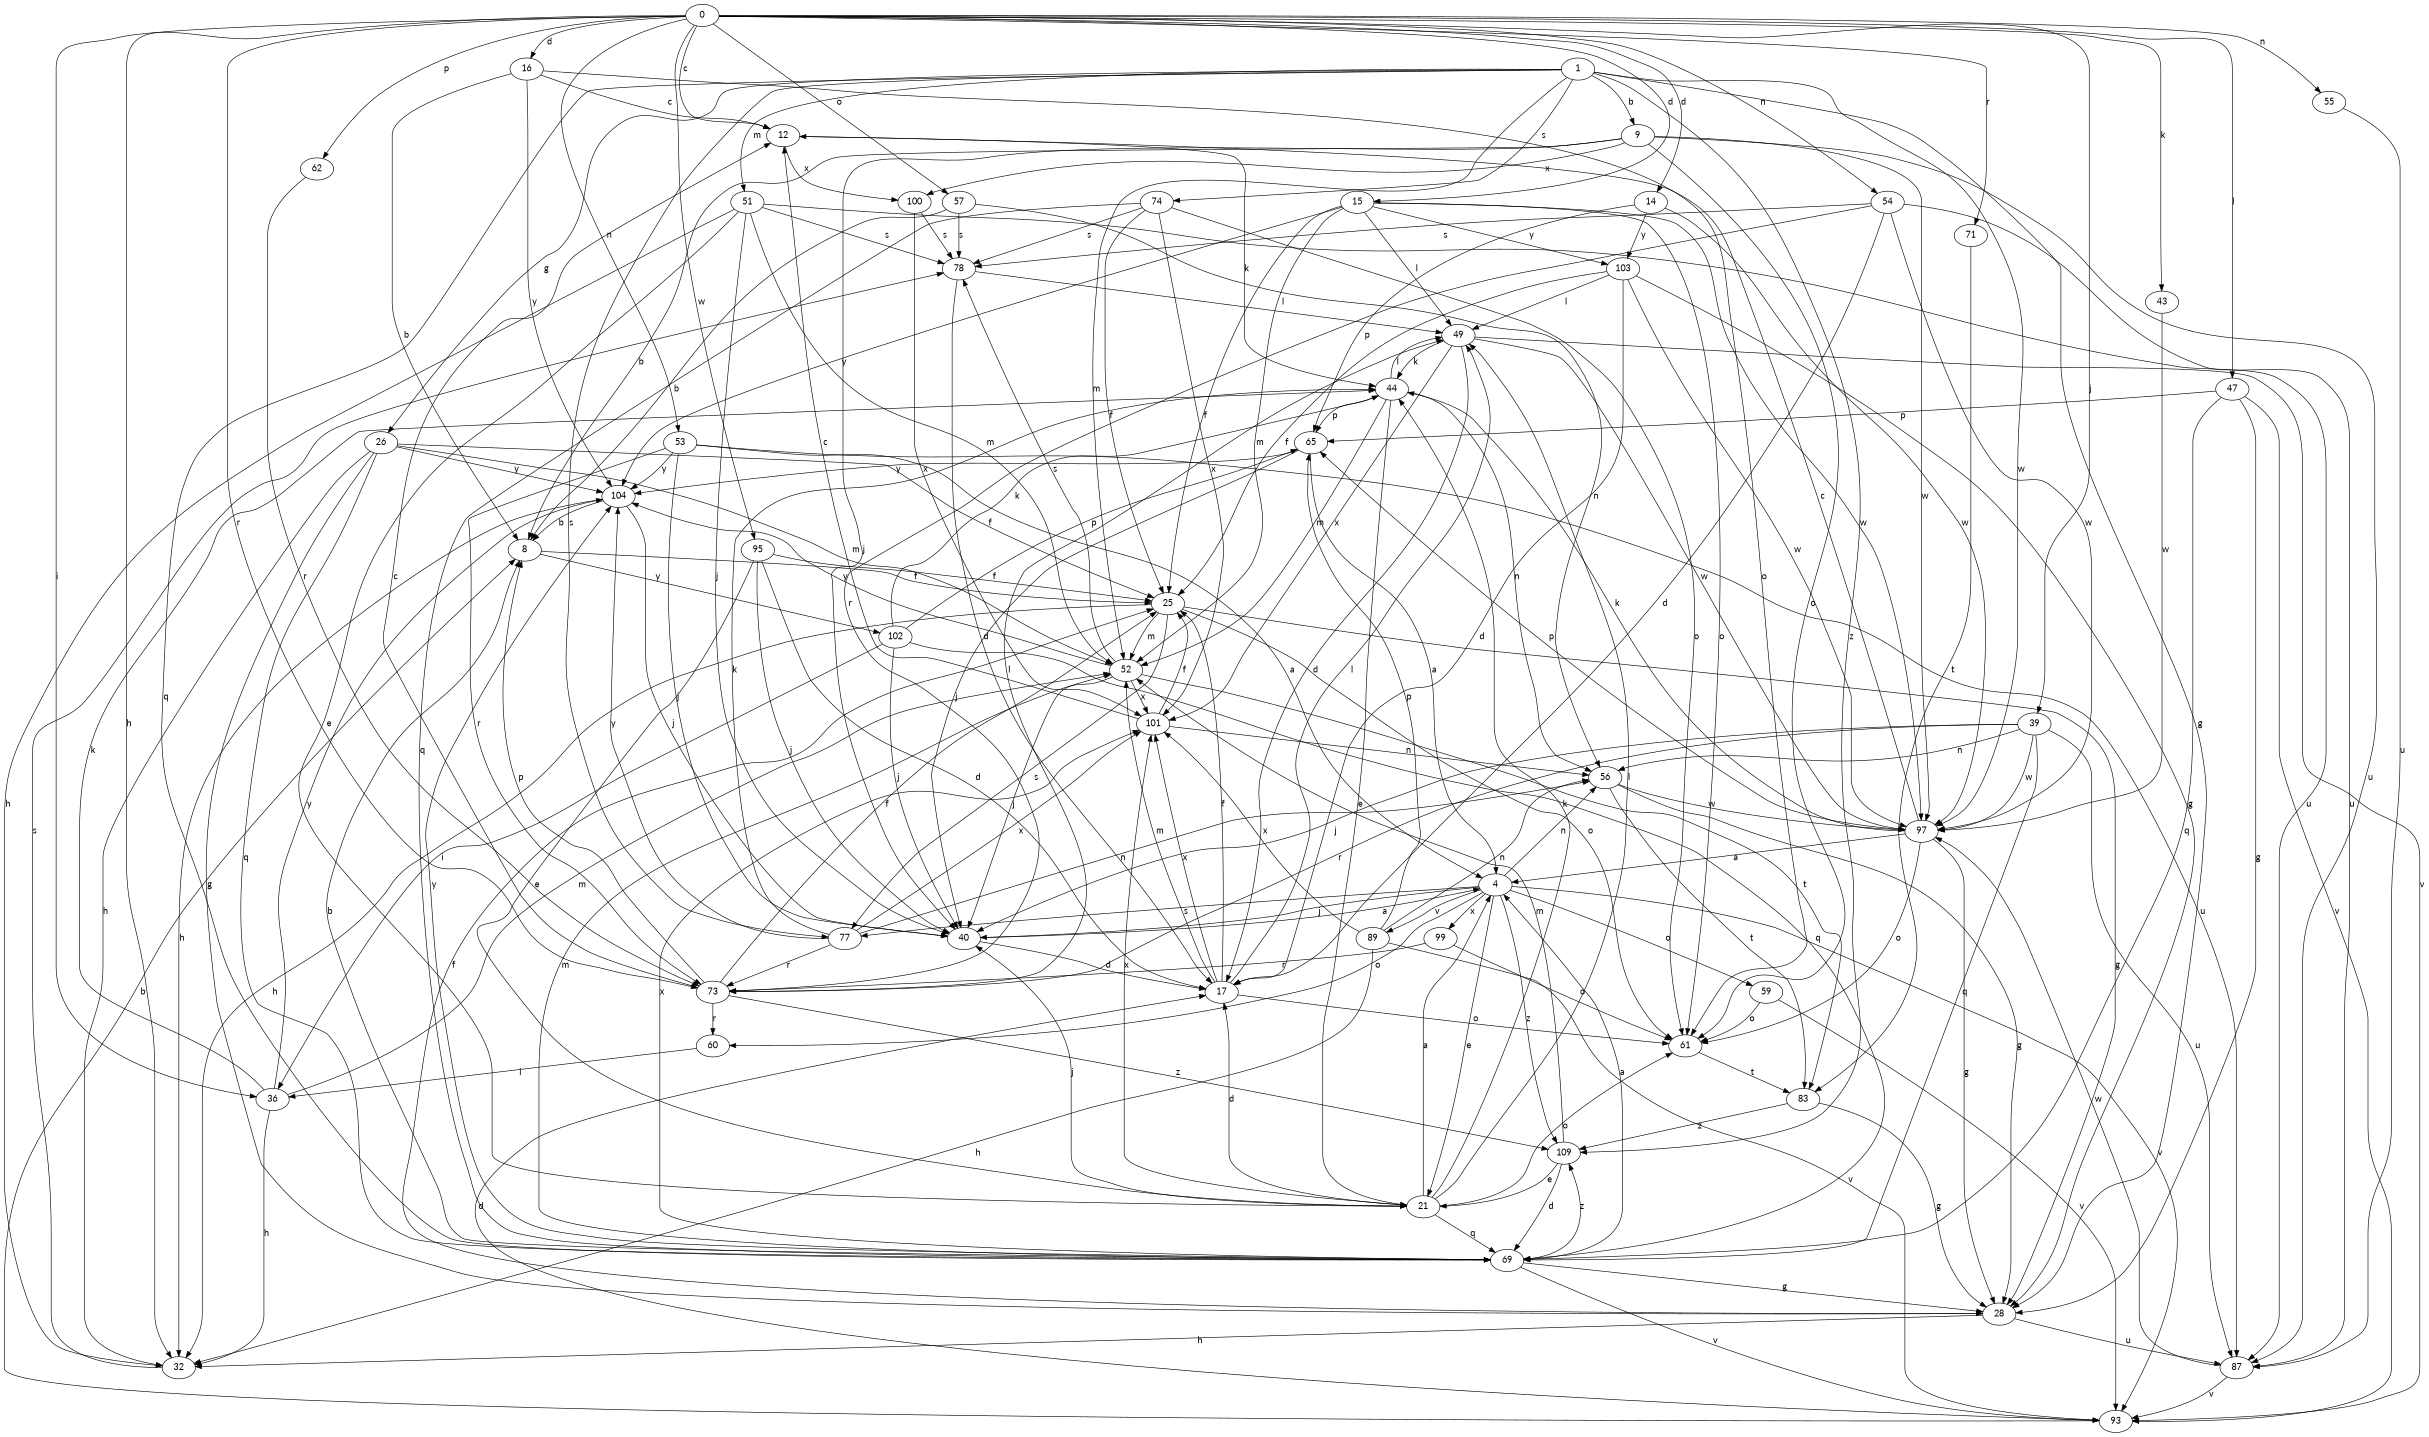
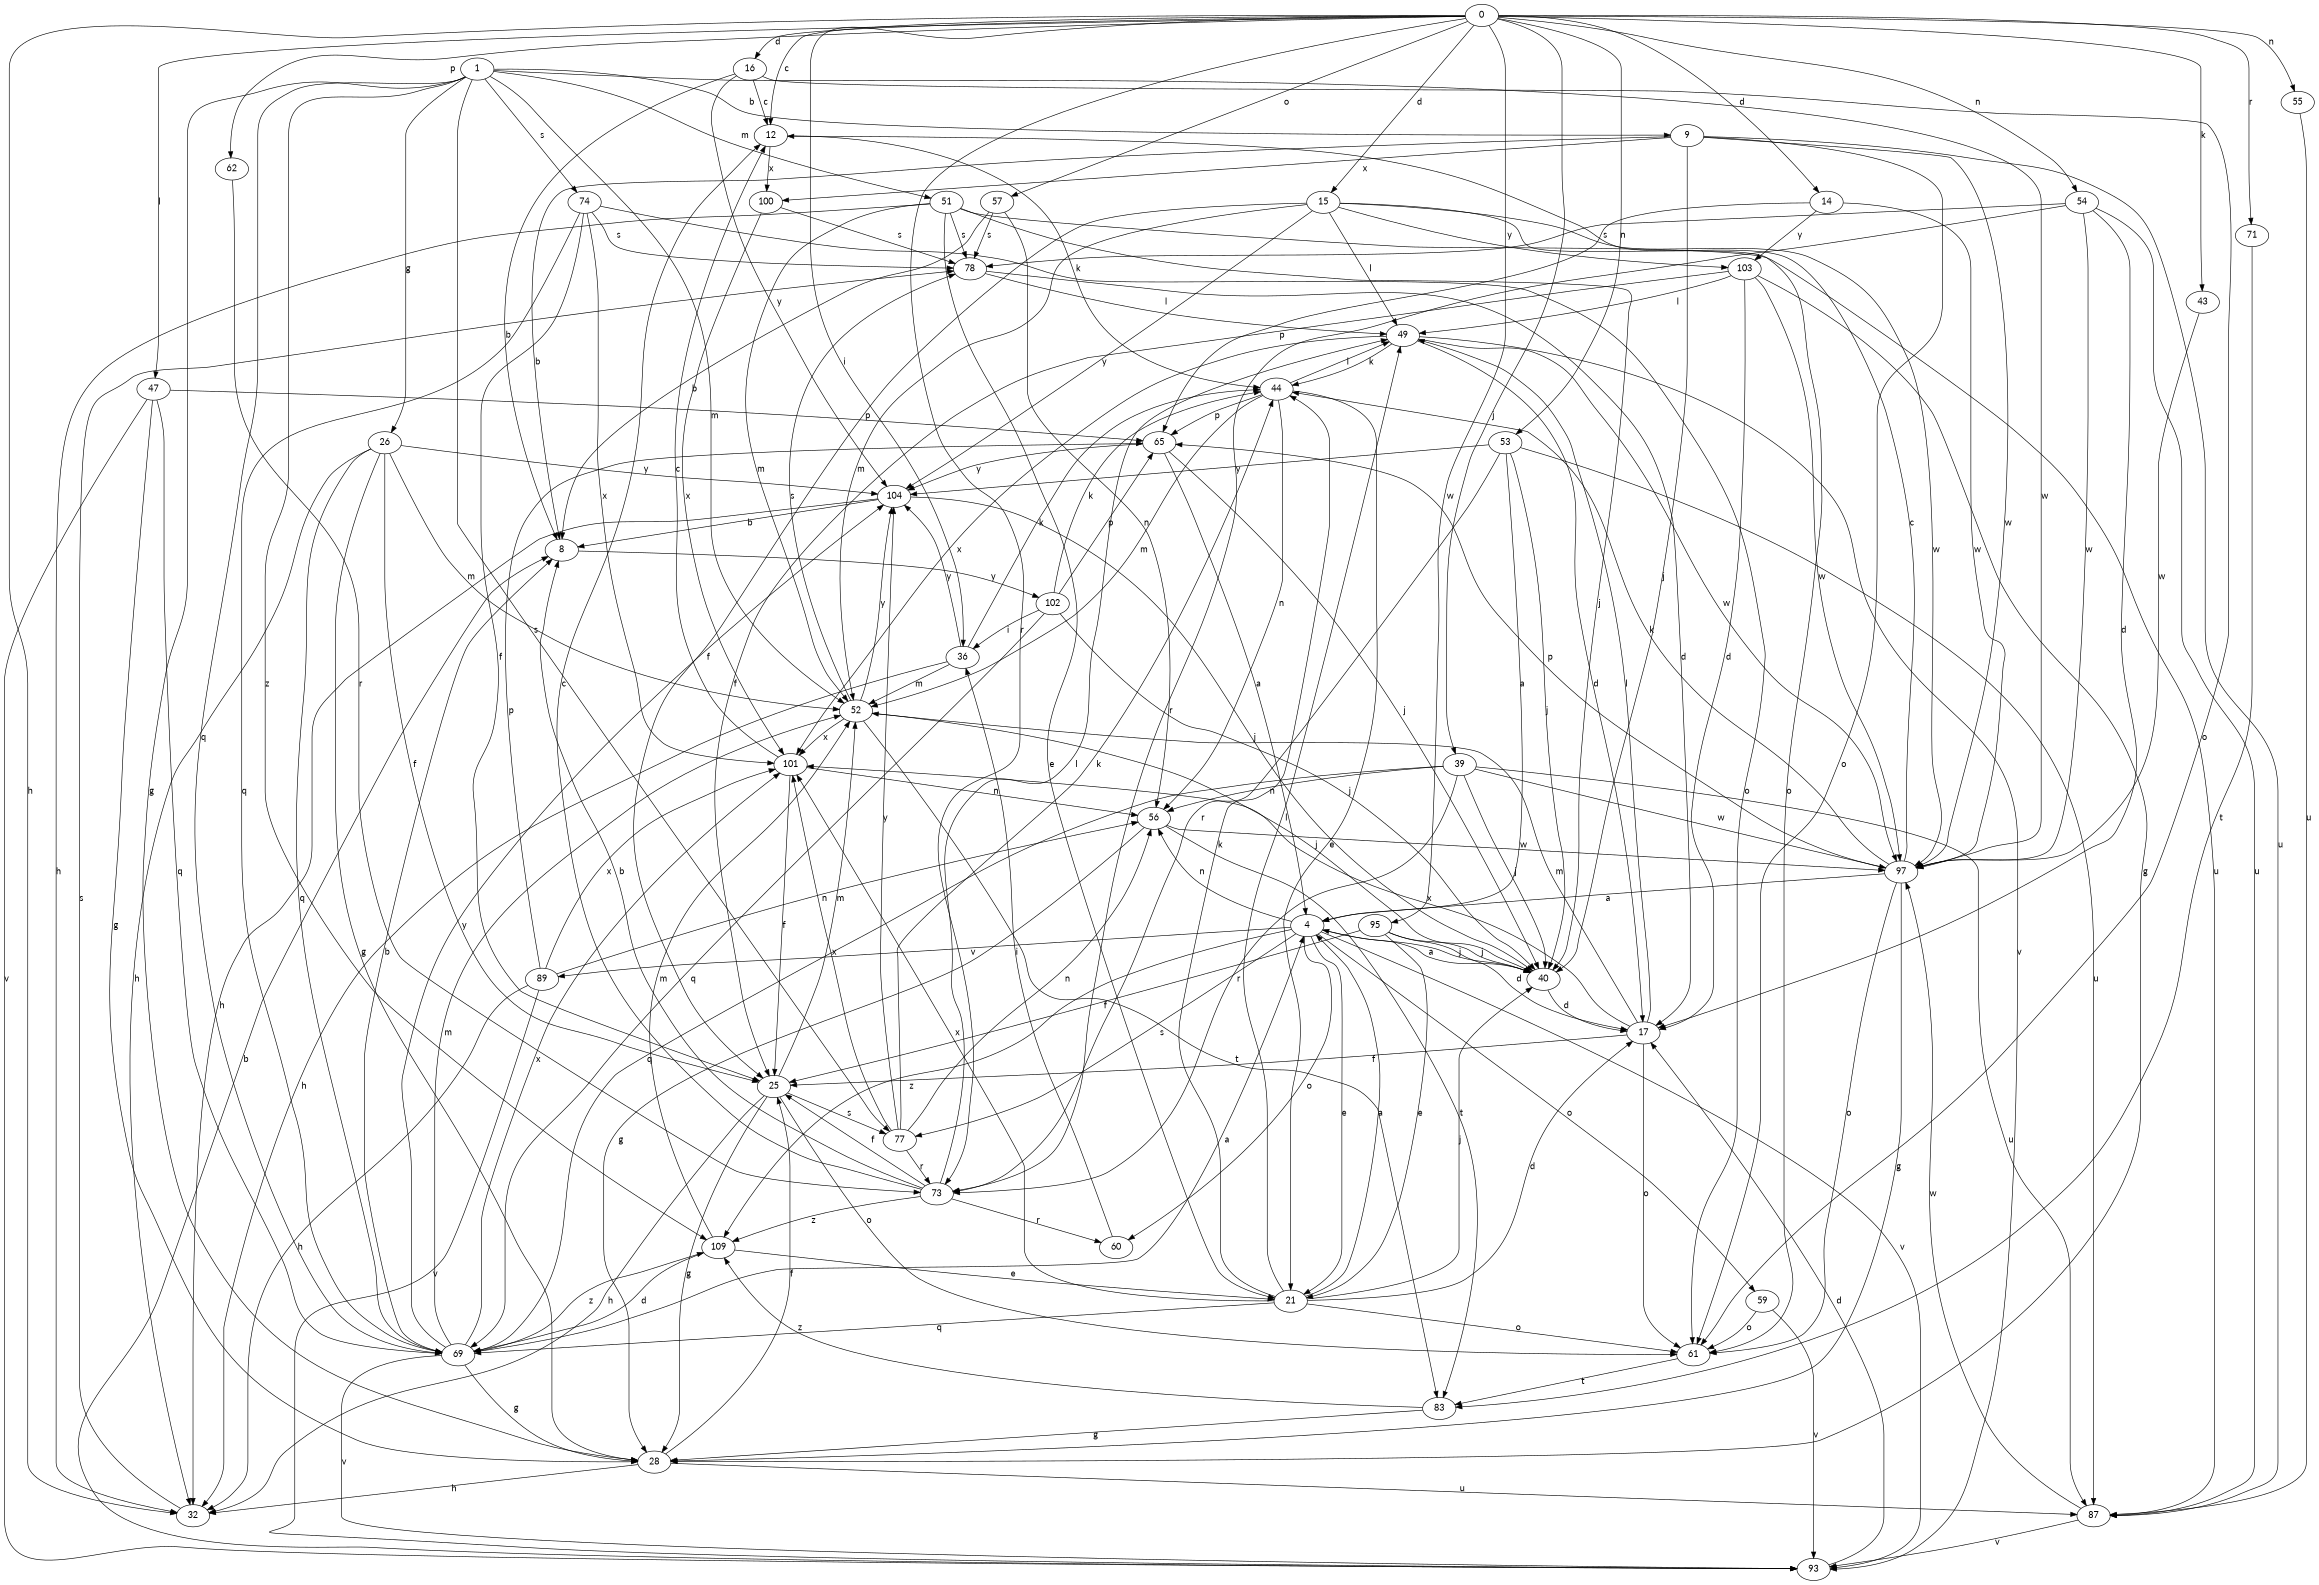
edge "8" -> "25": removed, label "f"
edge "73" -> "8": label "p" -> "b"
node "99": removed
